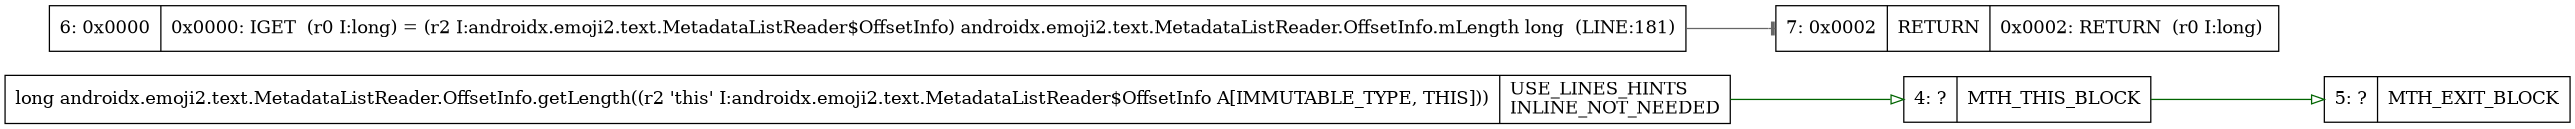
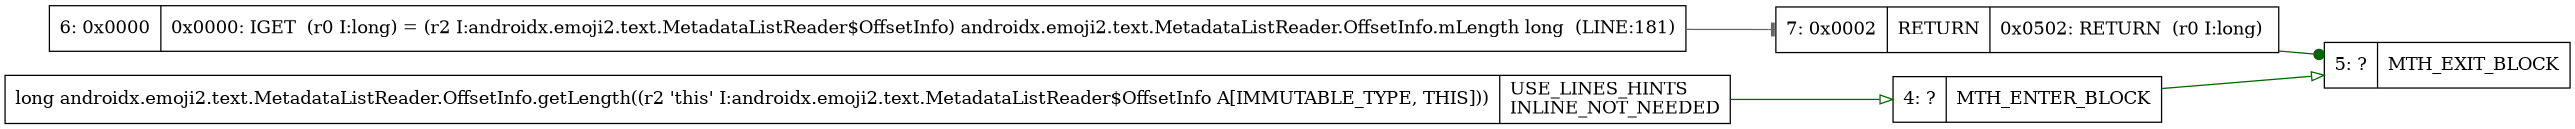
node "7: 0x0002": text "0x0002: RETURN  (r0 I:long)" -> "0x0502: RETURN  (r0 I:long)"
edge "7: 0x0002" -> "5: ?": added
node "4: ?": text "MTH_THIS_BLOCK" -> "MTH_ENTER_BLOCK"
